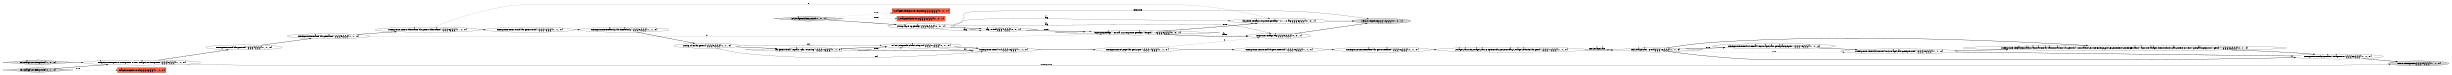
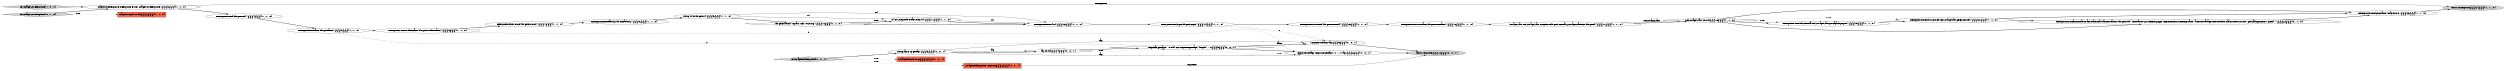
edge "String tag = sp.getTag()@@@3@@@['0', '0', '1']" -> "return response@@@12@@@['0', '0', '1']": now "StoragePoolResponse response@@@2@@@['0', '0', '1']" -> "return response@@@12@@@['0', '0', '1']"
